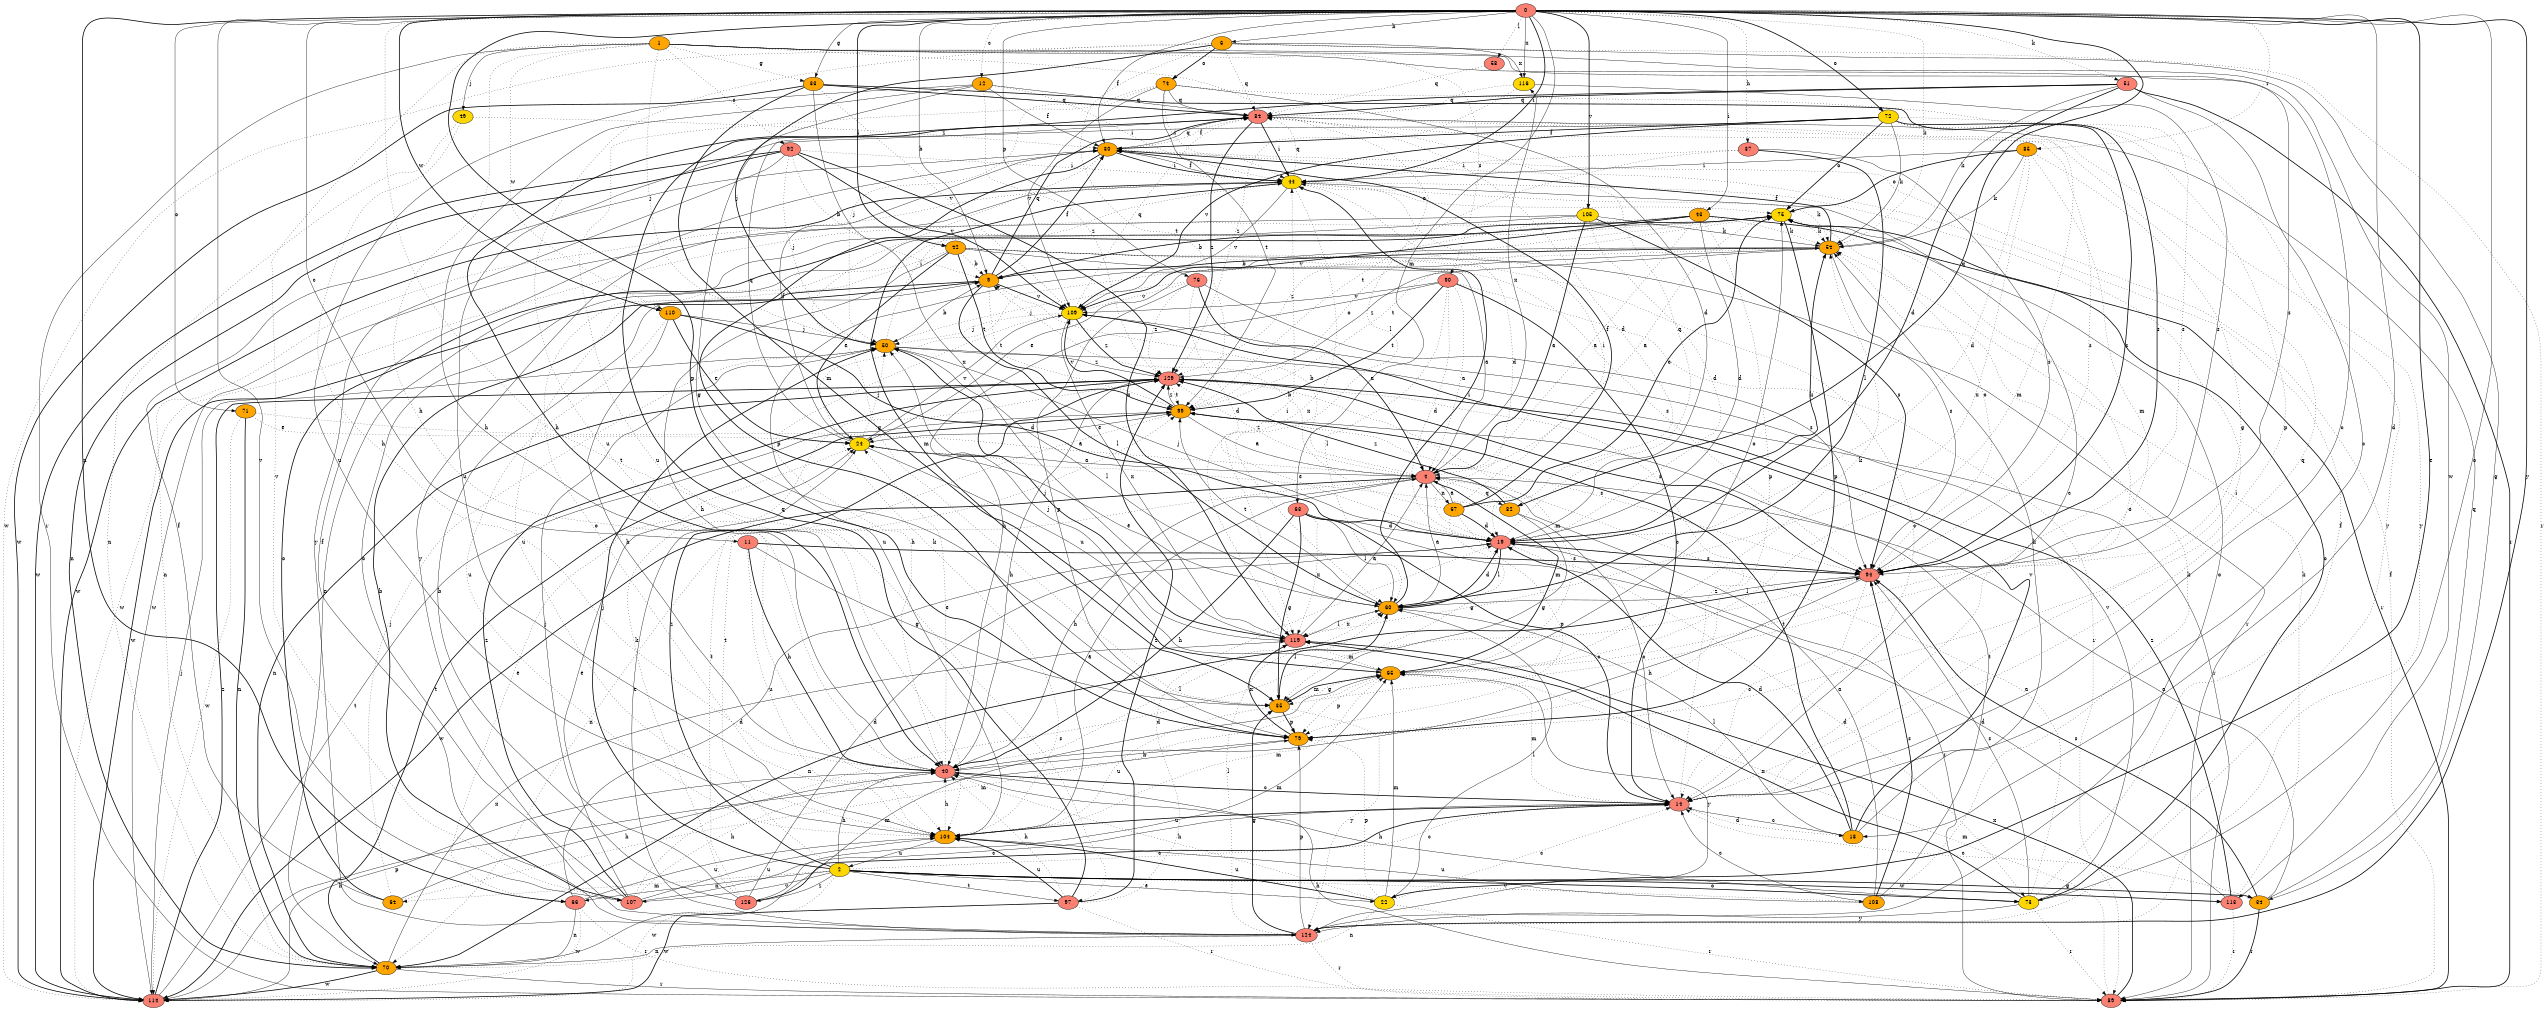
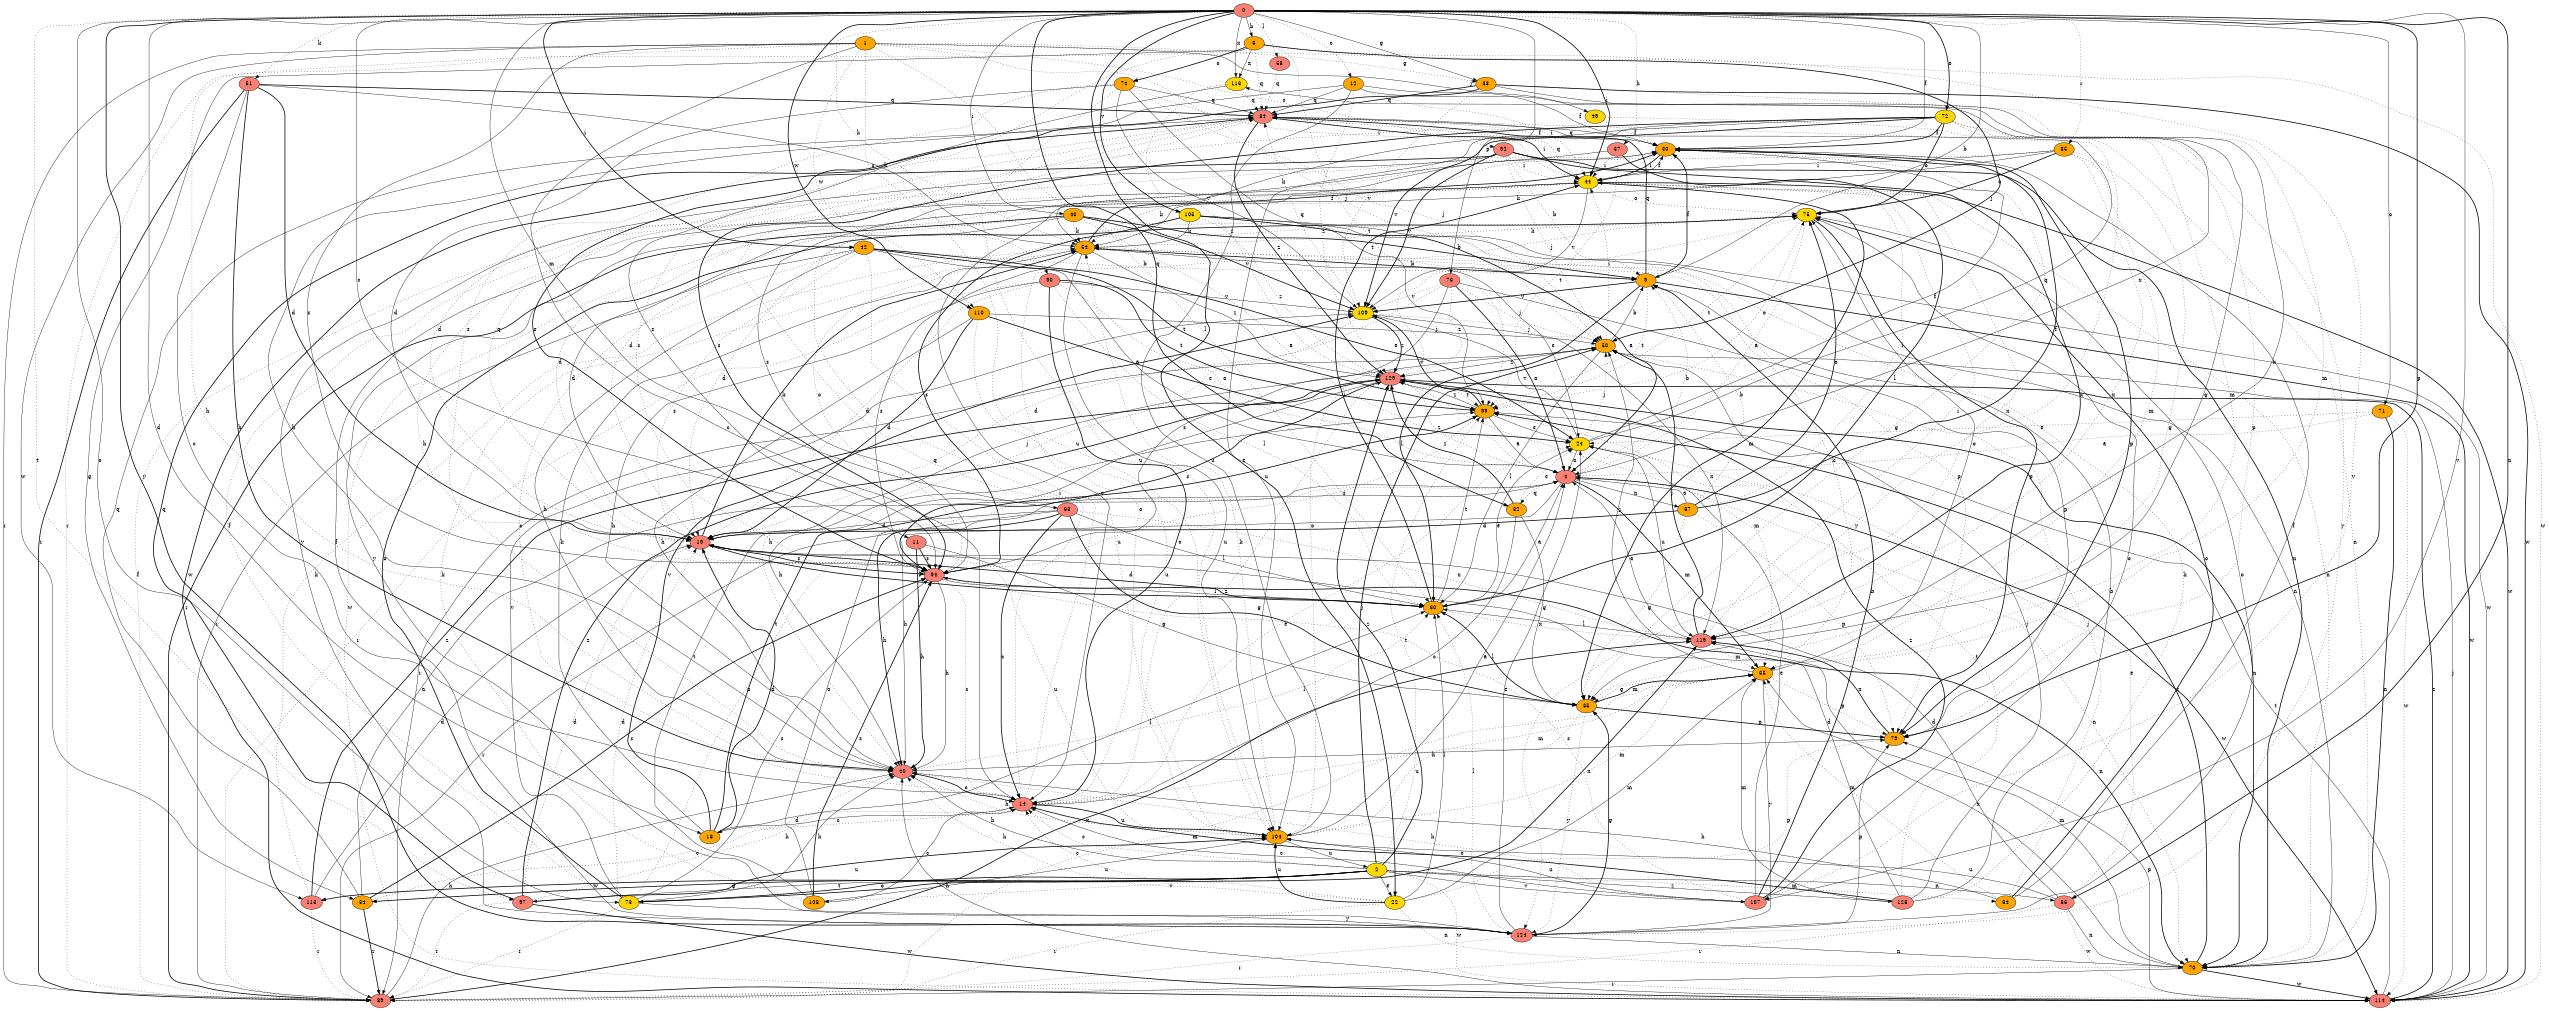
edge "49" -> "30": label "z" -> "f"
edge "33" -> "65": style bold -> dotted
edge "126" -> "129": now "126" -> "54"
edge "40" -> "24": now "14" -> "24"
edge "19" -> "73": reversed
